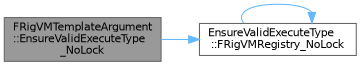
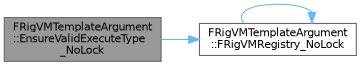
node "EnsureValidExecuteType ::FRigVMRegistry_NoLock": label "EnsureValidExecuteType ::FRigVMRegistry_NoLock" -> "FRigVMTemplateArgument ::FRigVMRegistry_NoLock"
